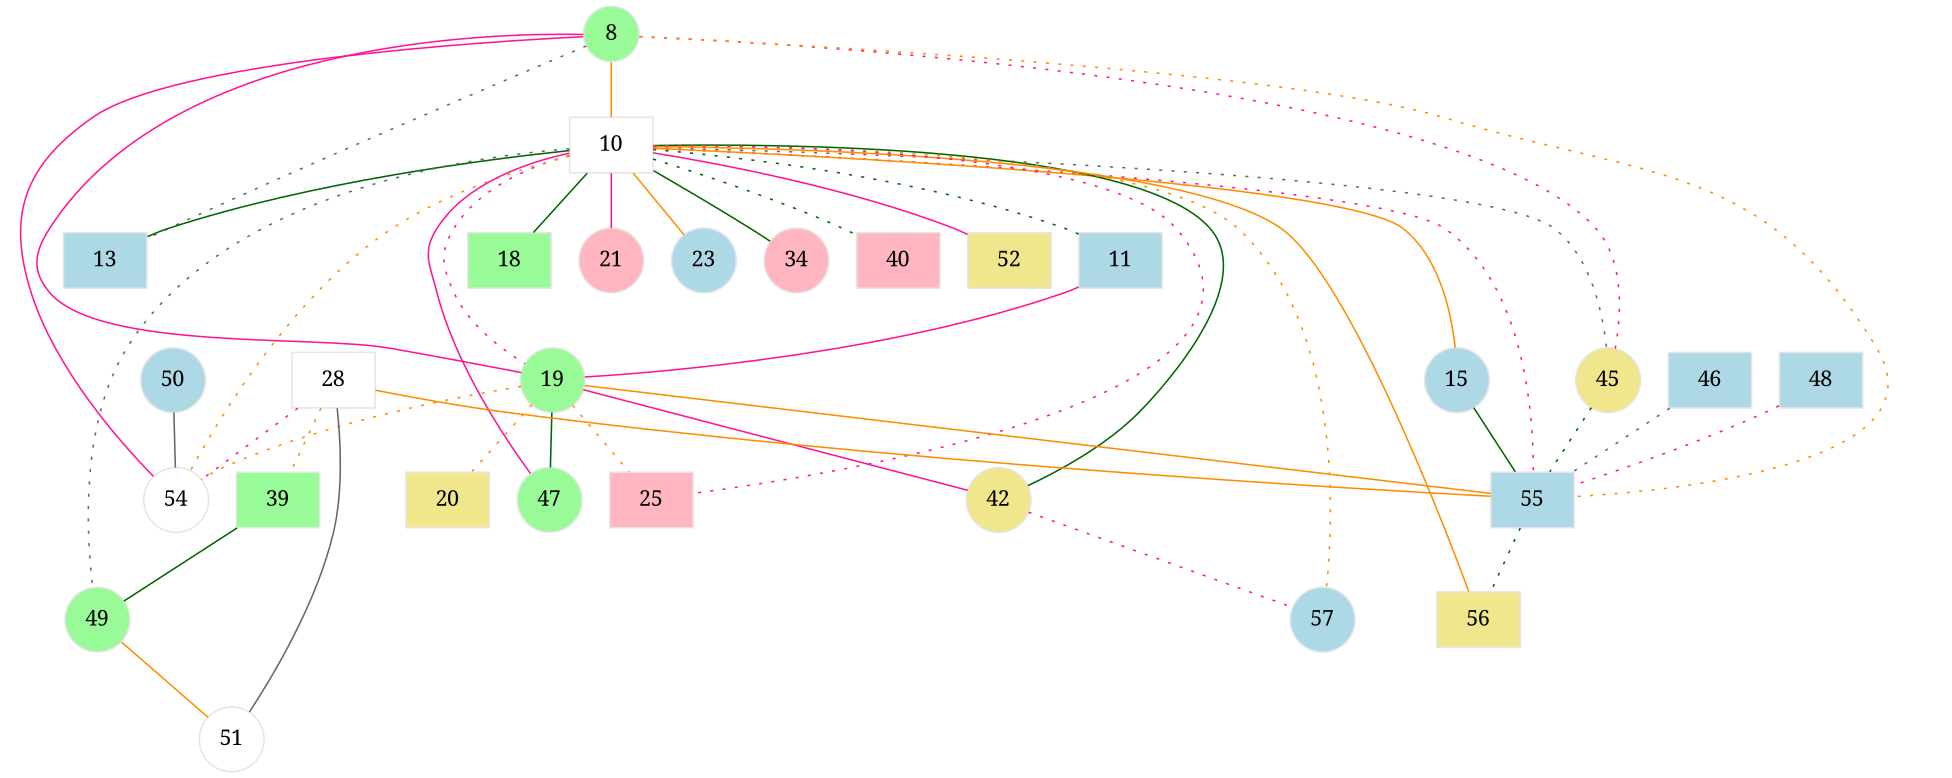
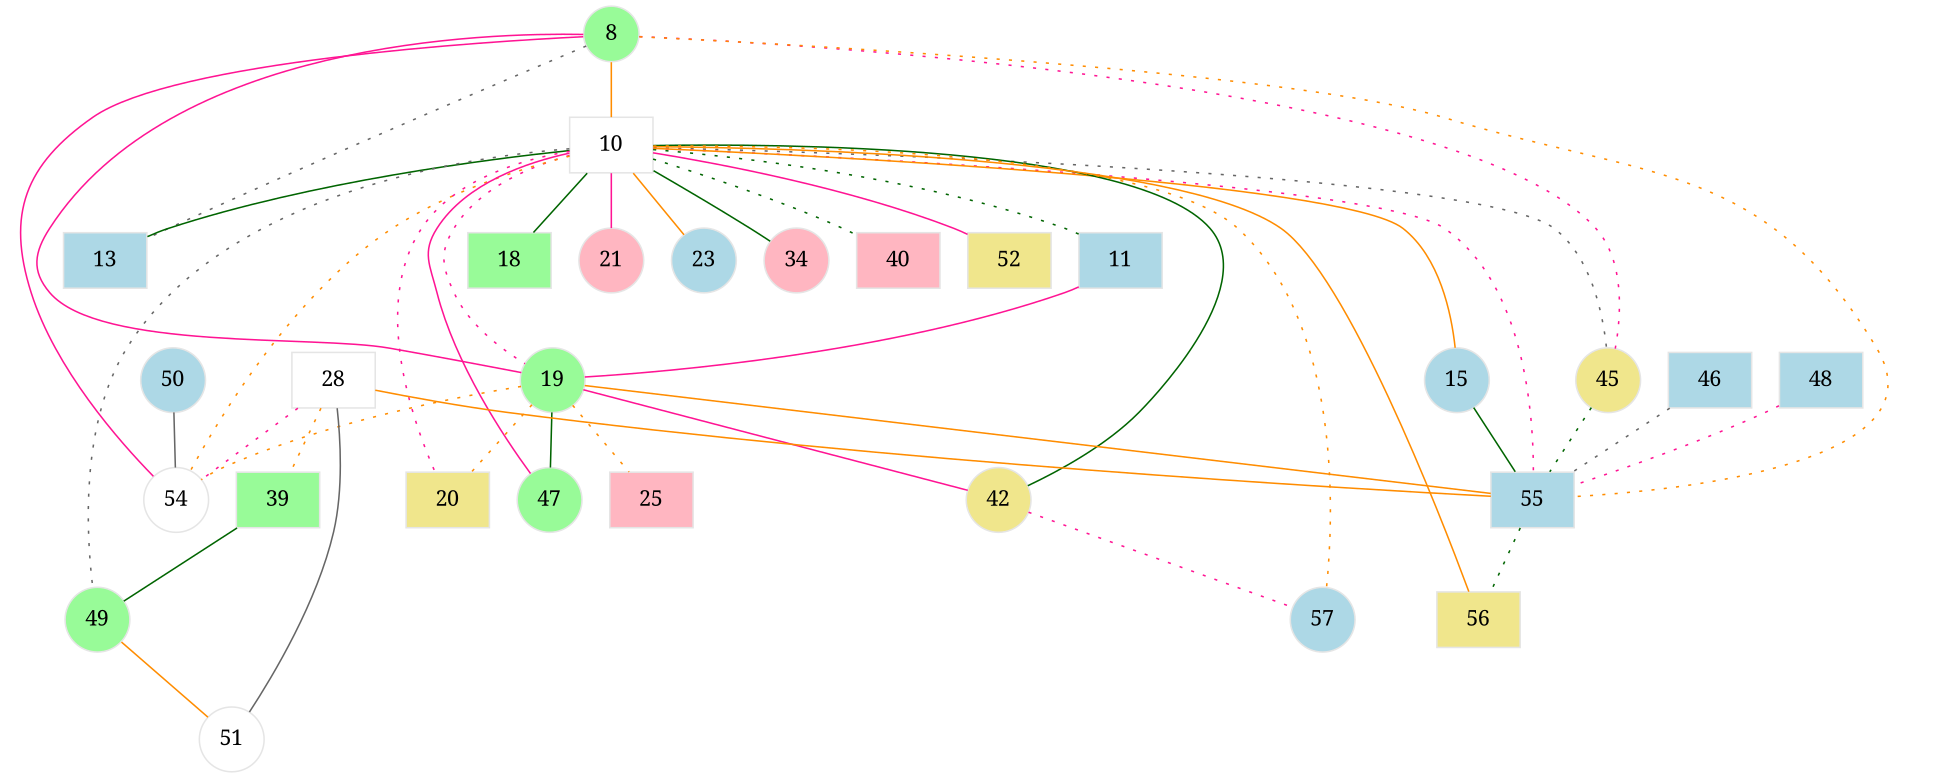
edge "10" -- "25": now "10" -- "20"
